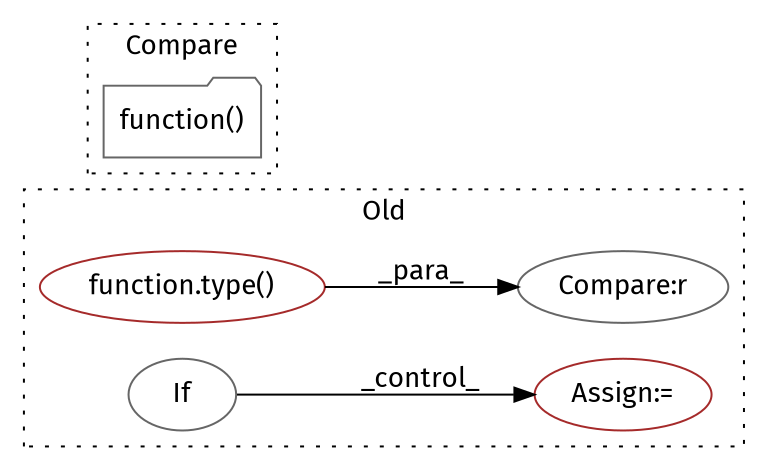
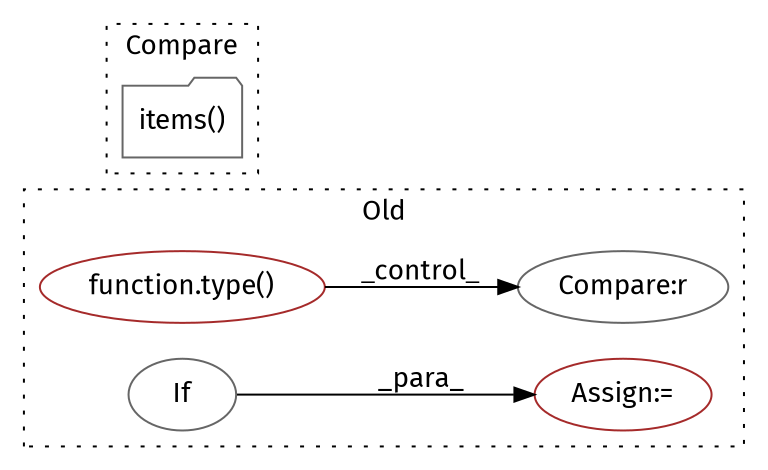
node "function()": label "function()" -> "items()"
edge "function.type()" -> "Compare:r": label "_para_" -> "_control_"
edge "If" -> "Assign:=": label "_control_" -> "_para_"
